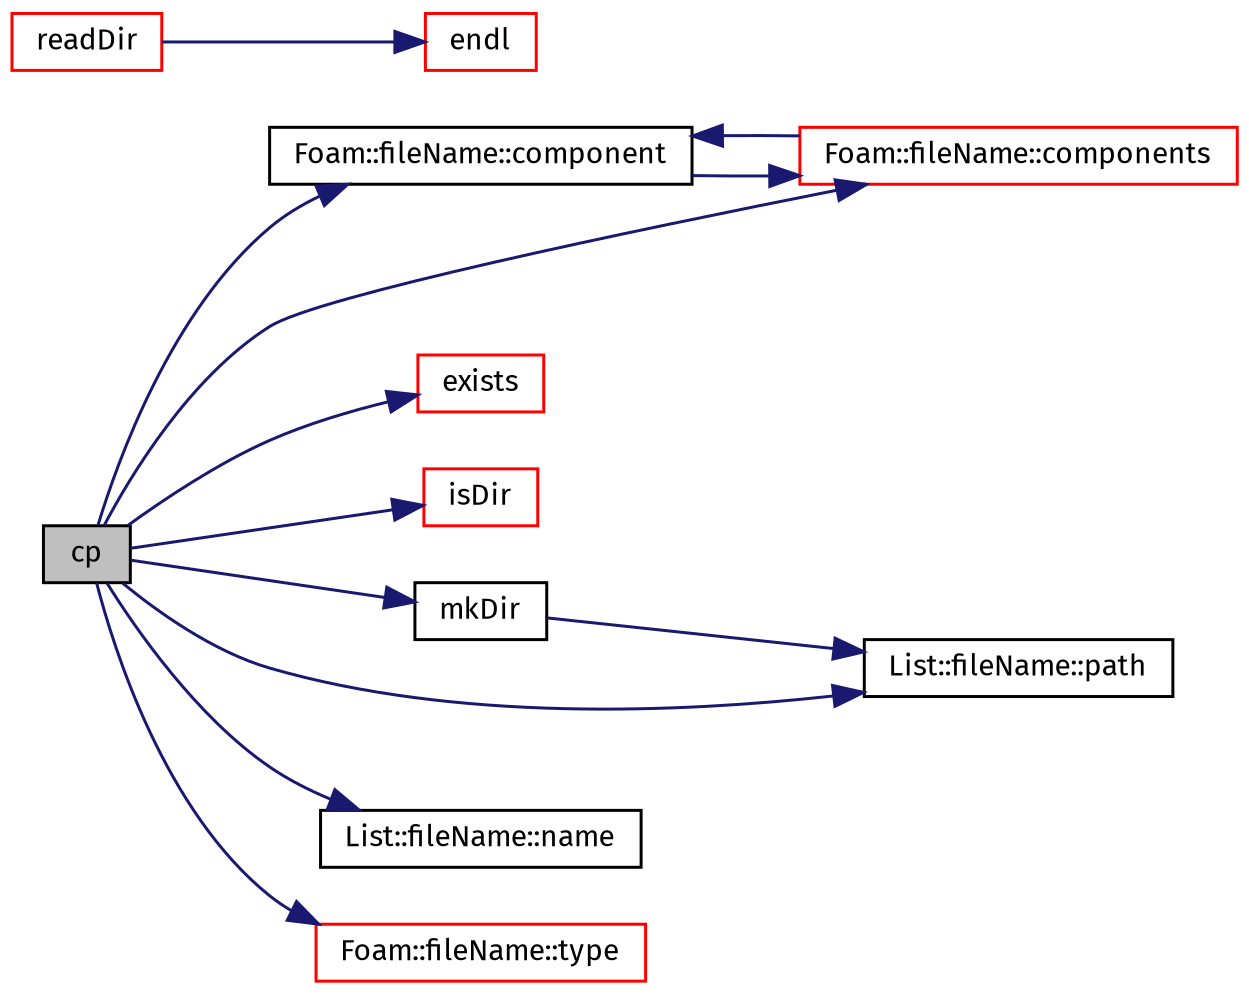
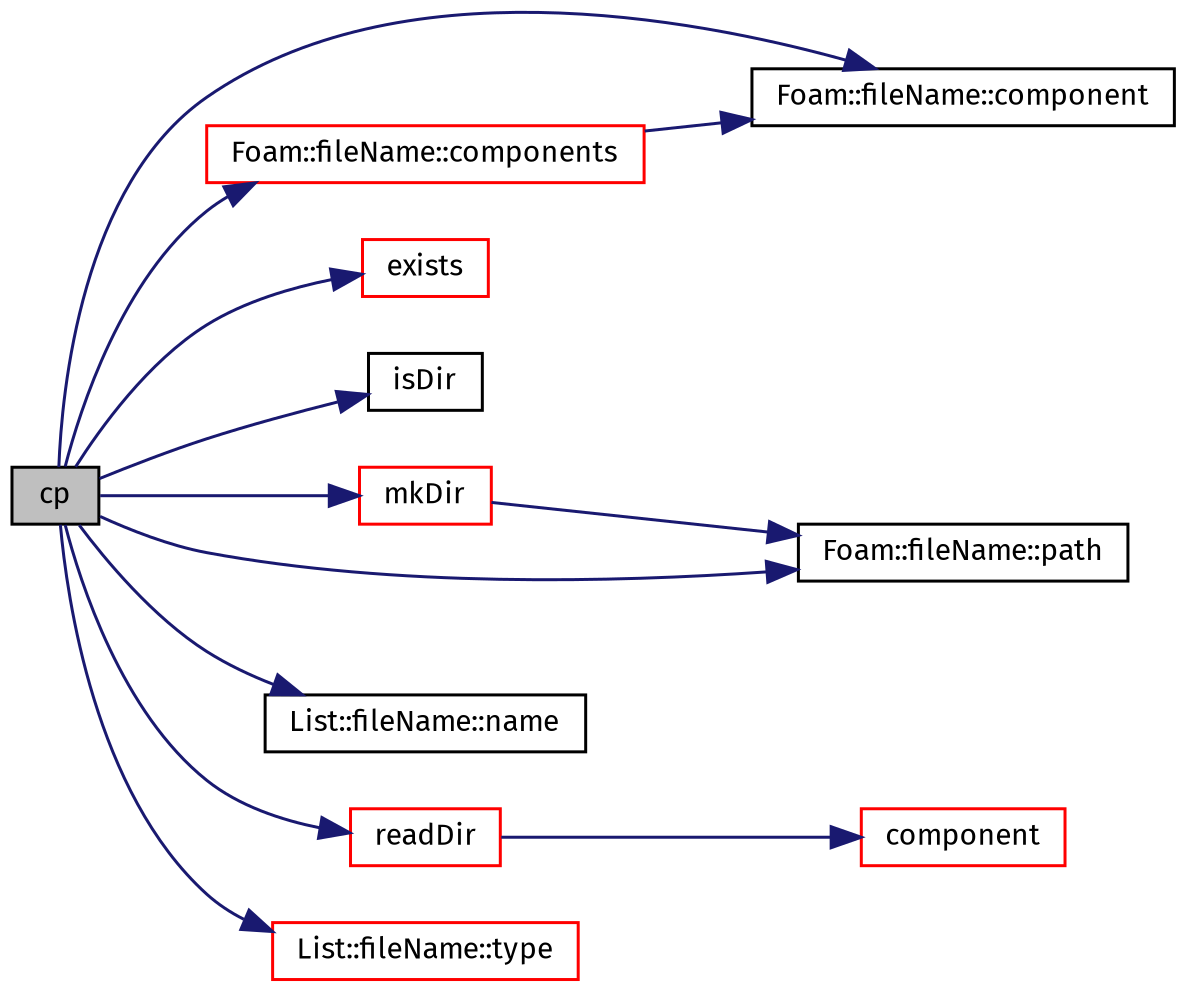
node "endl": label "endl" -> "component"
edge "Foam::fileName::component" -> "Foam::fileName::components": removed
node "isDir": color red -> black
node "mkDir": color black -> red
node "List::fileName::path": label "List::fileName::path" -> "Foam::fileName::path"
edge "cp" -> "readDir": added
node "Foam::fileName::type": label "Foam::fileName::type" -> "List::fileName::type"
